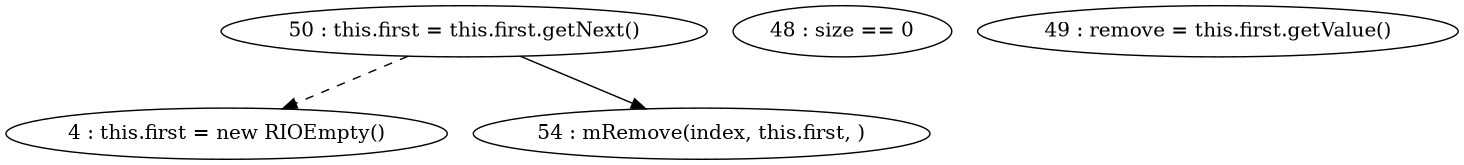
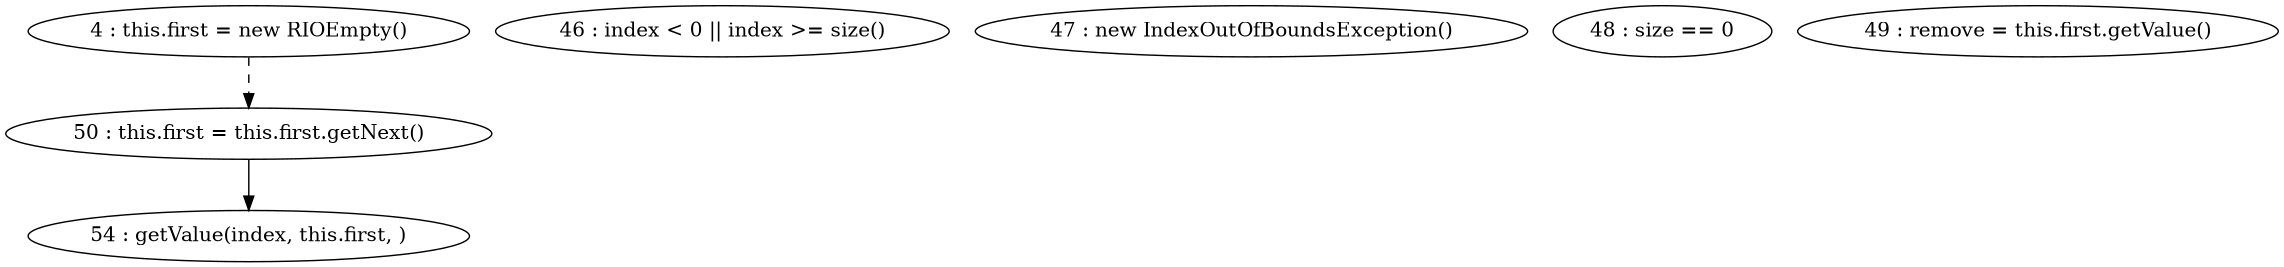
node "46 : index < 0 || index >= size()": added
node "47 : new IndexOutOfBoundsException()": added
edge "50 : this.first = this.first.getNext()" -> "4 : this.first = new RIOEmpty()": reversed
node "54 : mRemove(index, this.first, )": label "54 : mRemove(index, this.first, )" -> "54 : getValue(index, this.first, )"
